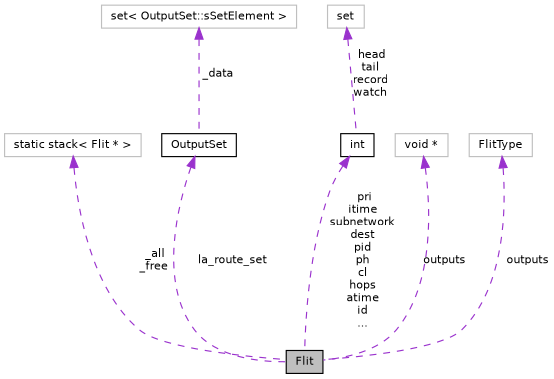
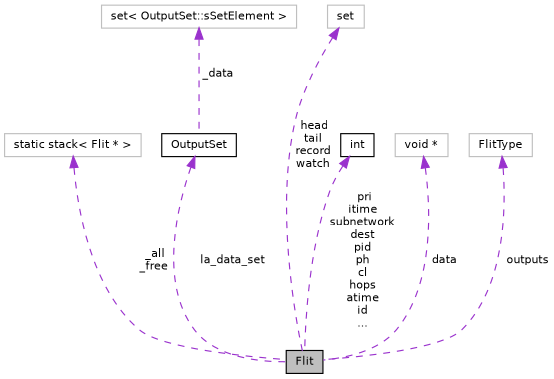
edge "int" -> "set": now "Flit" -> "set"
edge "Flit" -> "OutputSet": label " la_route_set" -> " la_data_set"
edge "Flit" -> "void *": label " outputs" -> " data"
